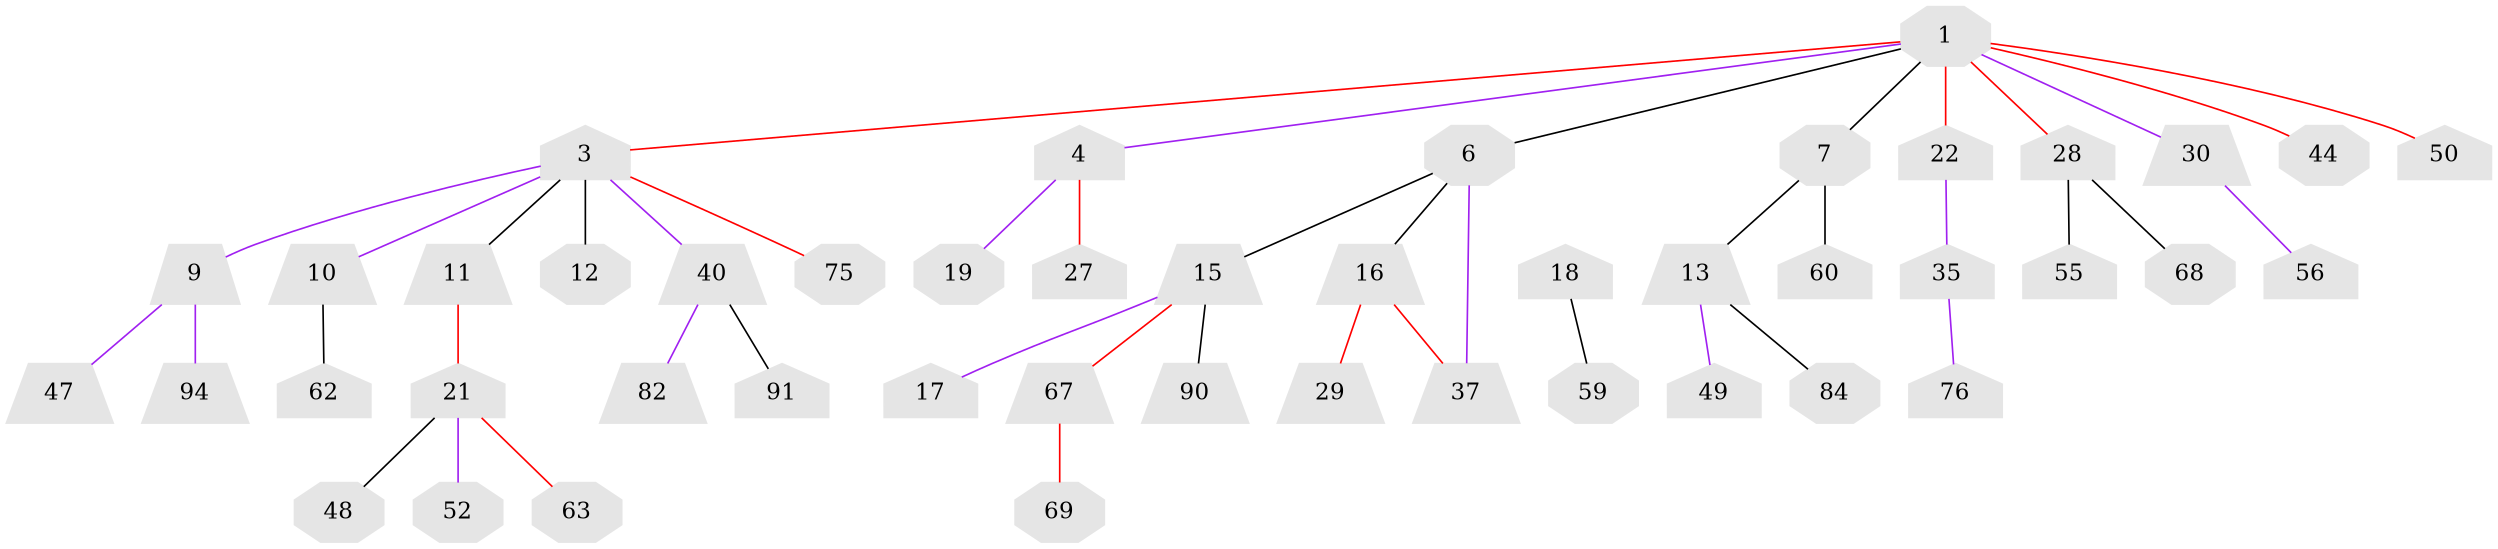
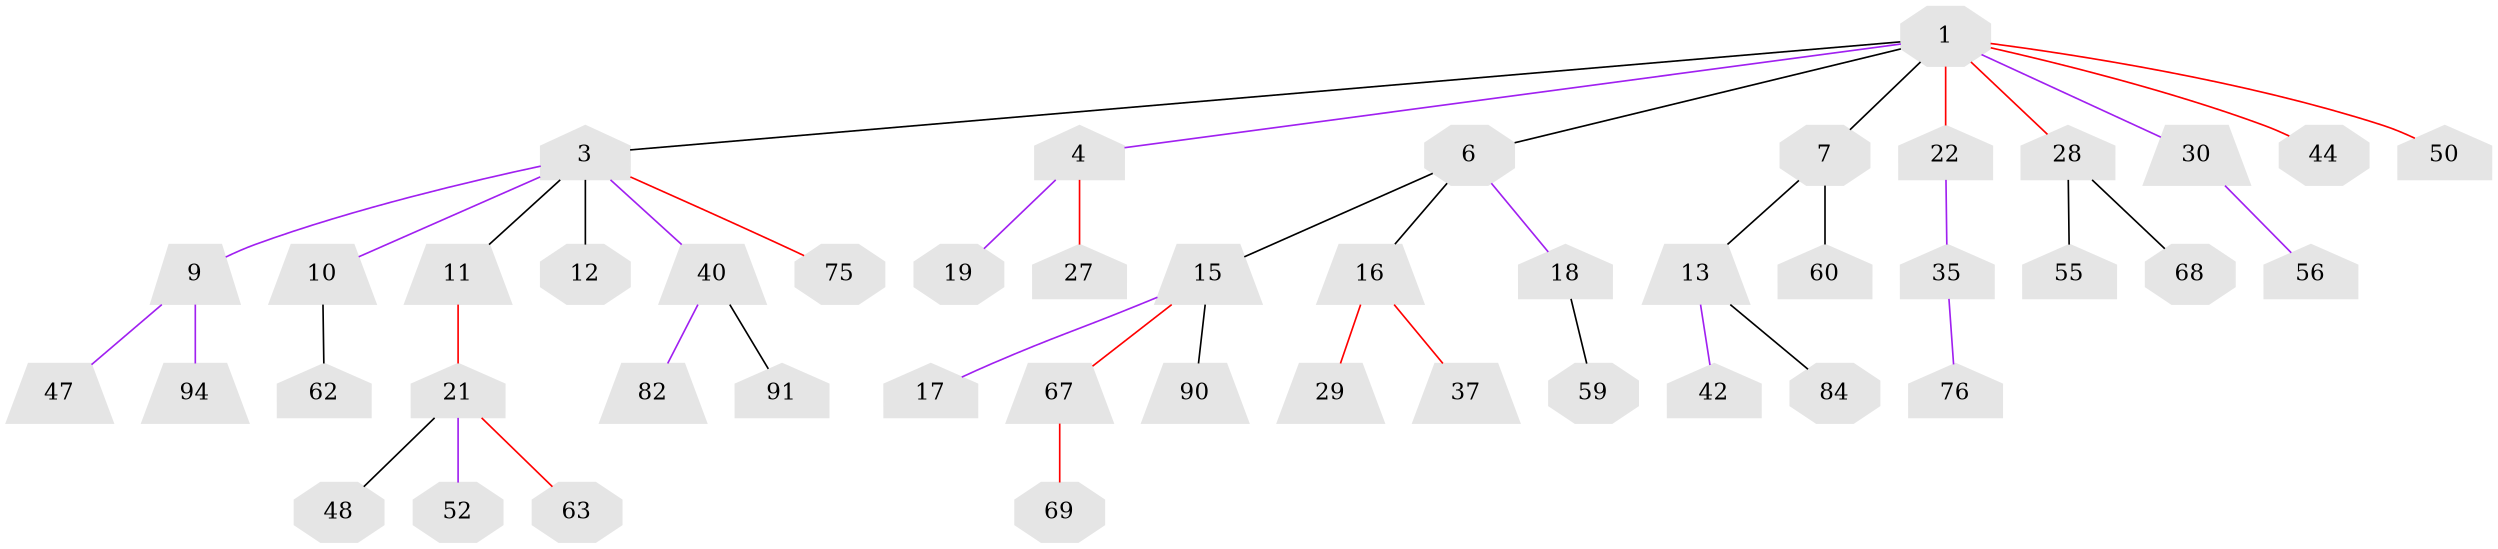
edge "1" -- "3": color red -> black
edge "6" -- "37": now "6" -- "18"
node "49": label "49" -> "42"
